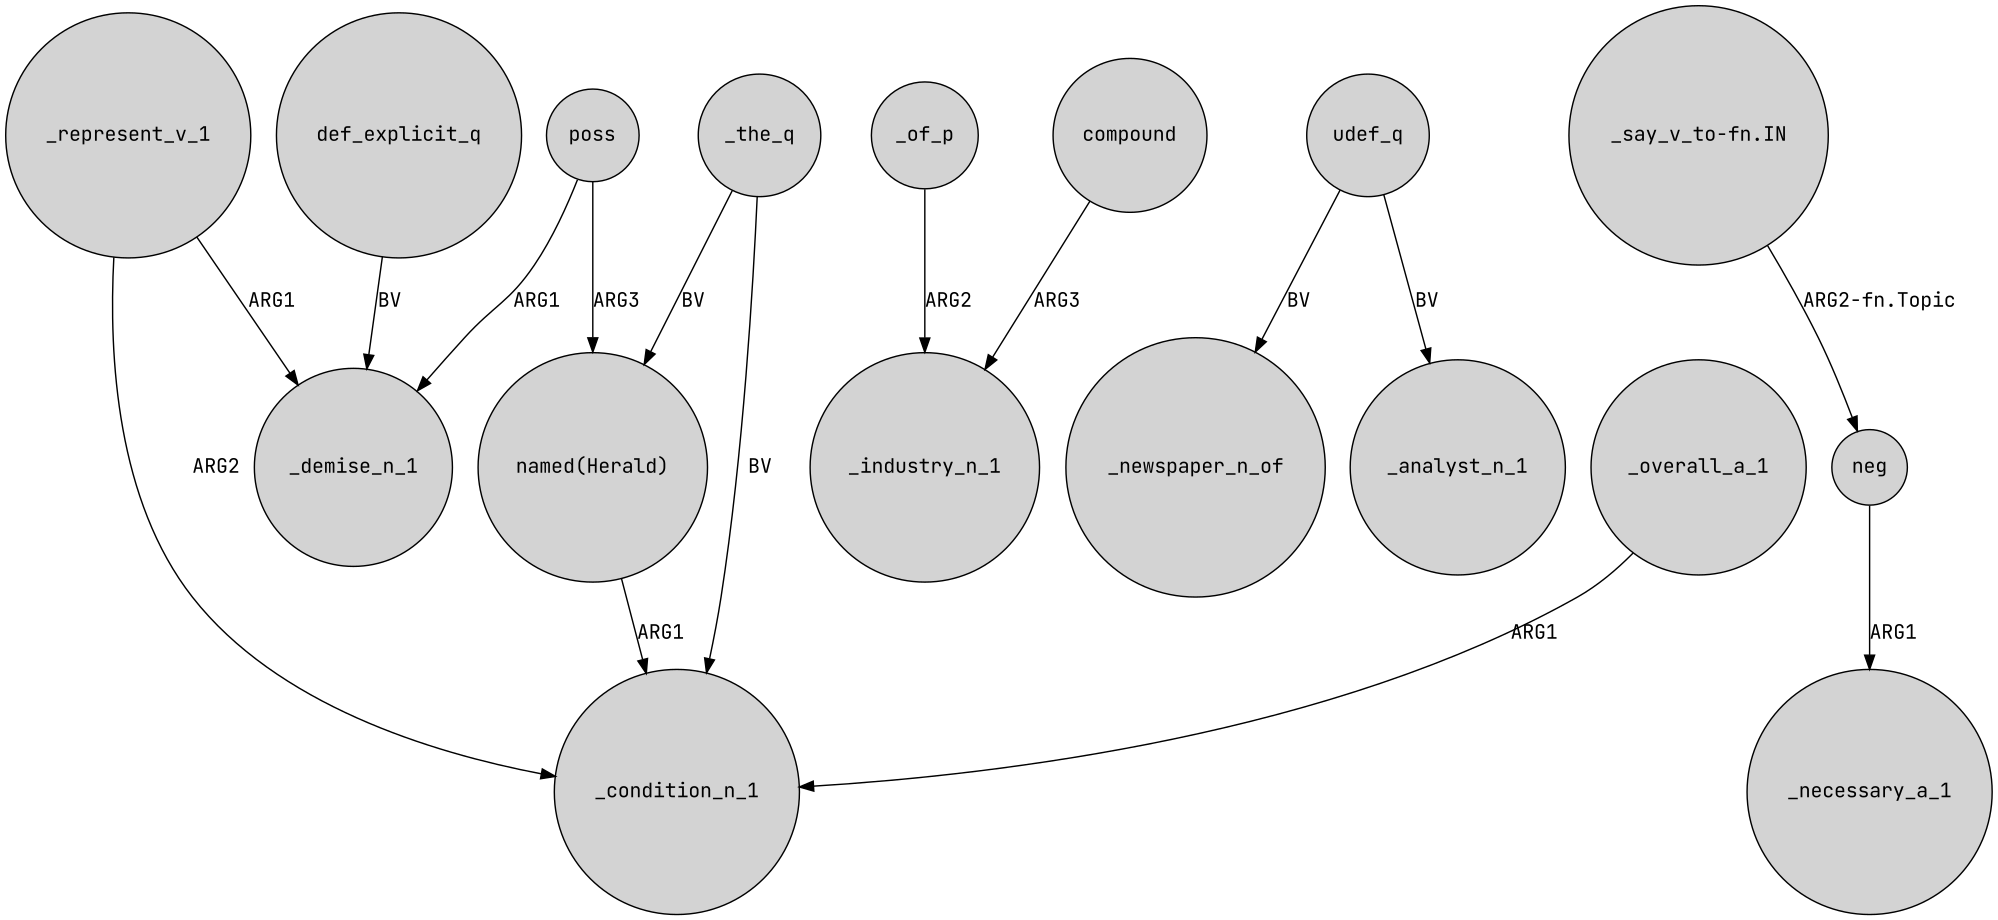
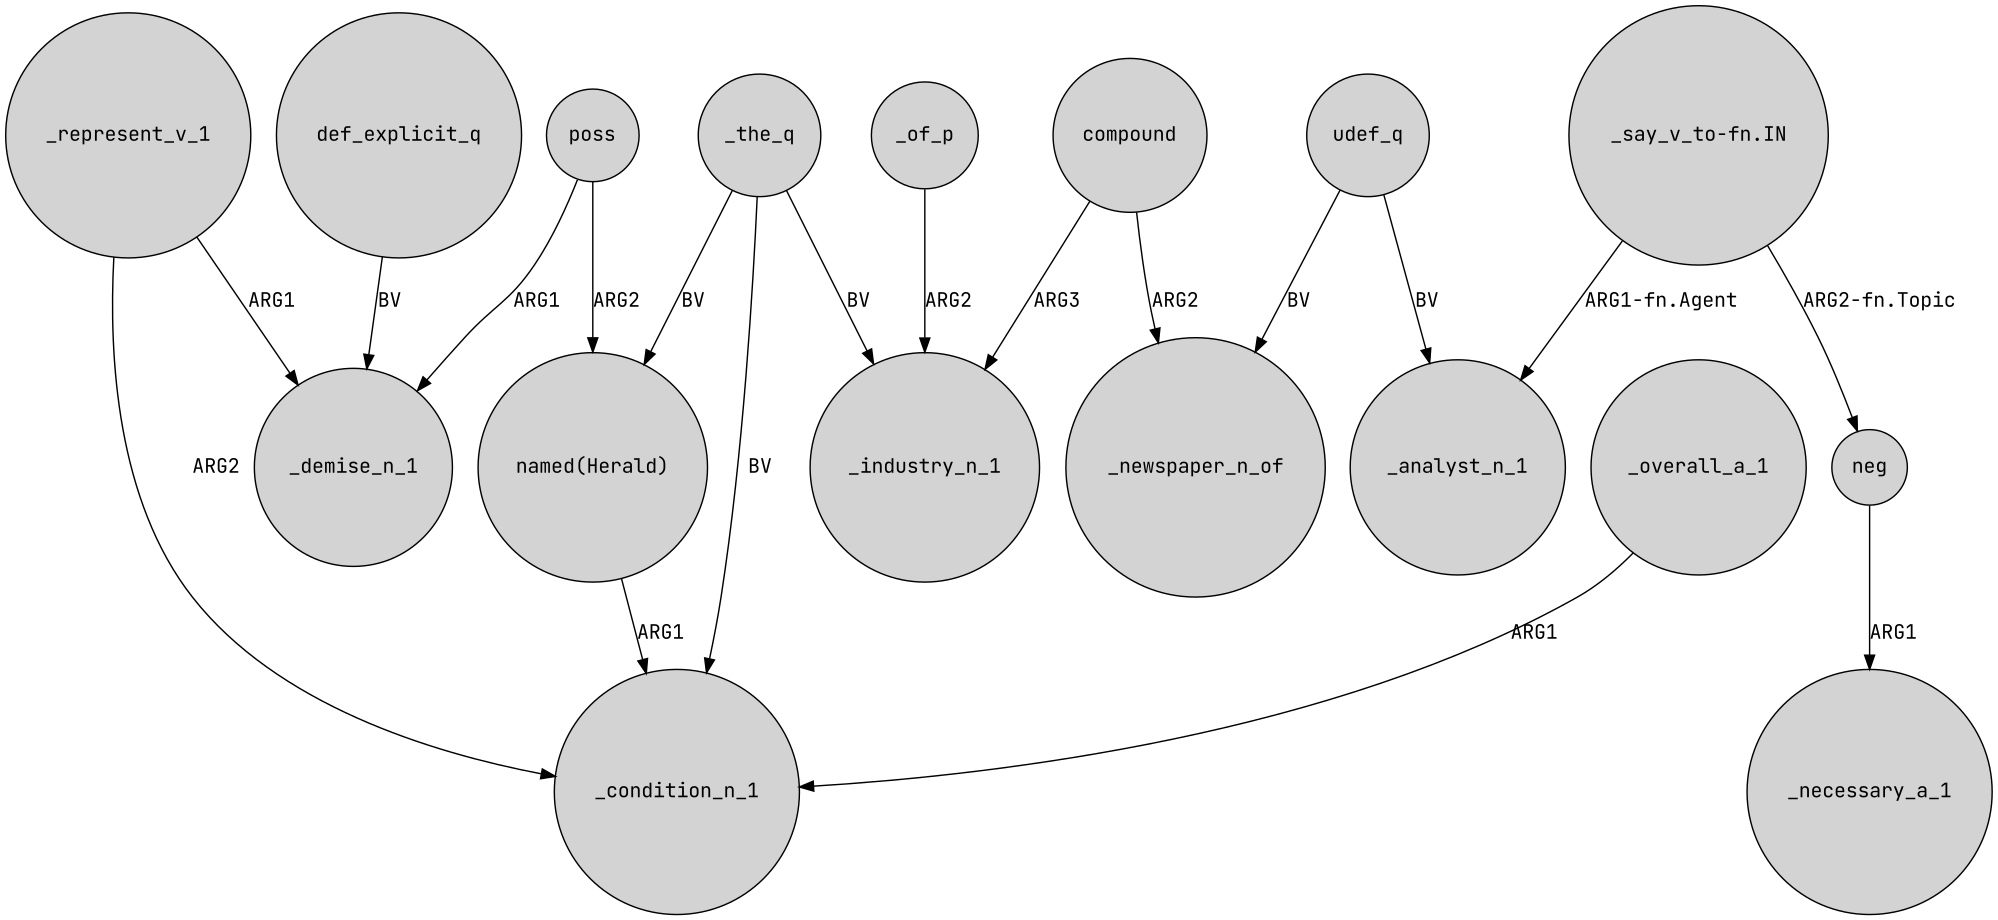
edge "_the_q" -> "_industry_n_1": added, label "BV"
edge "compound" -> "_newspaper_n_of": added, label "ARG2"
edge "poss" -> "named(Herald)": label "ARG3" -> "ARG2"
edge "_say_v_to-fn.IN" -> "_analyst_n_1": added, label "ARG1-fn.Agent"
